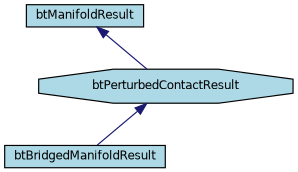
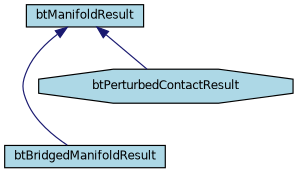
edge "btBridgedManifoldResult" -> "btPerturbedContactResult": now "btBridgedManifoldResult" -> "btManifoldResult"
